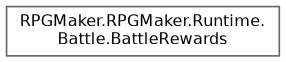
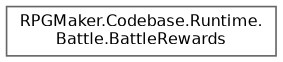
node "RPGMaker.RPGMaker.Runtime. Battle.BattleRewards": label "RPGMaker.RPGMaker.Runtime. Battle.BattleRewards" -> "RPGMaker.Codebase.Runtime. Battle.BattleRewards"
